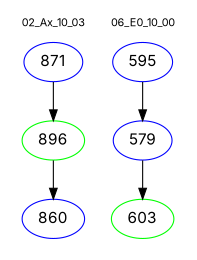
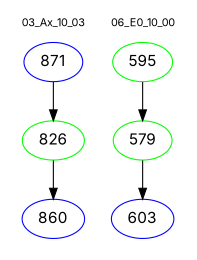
cluster "02_Ax_10_03": label "02_Ax_10_03" -> "03_Ax_10_03"
node "595": color blue -> green
node "896": label "896" -> "826"
node "579": color blue -> green
node "603": color green -> blue
